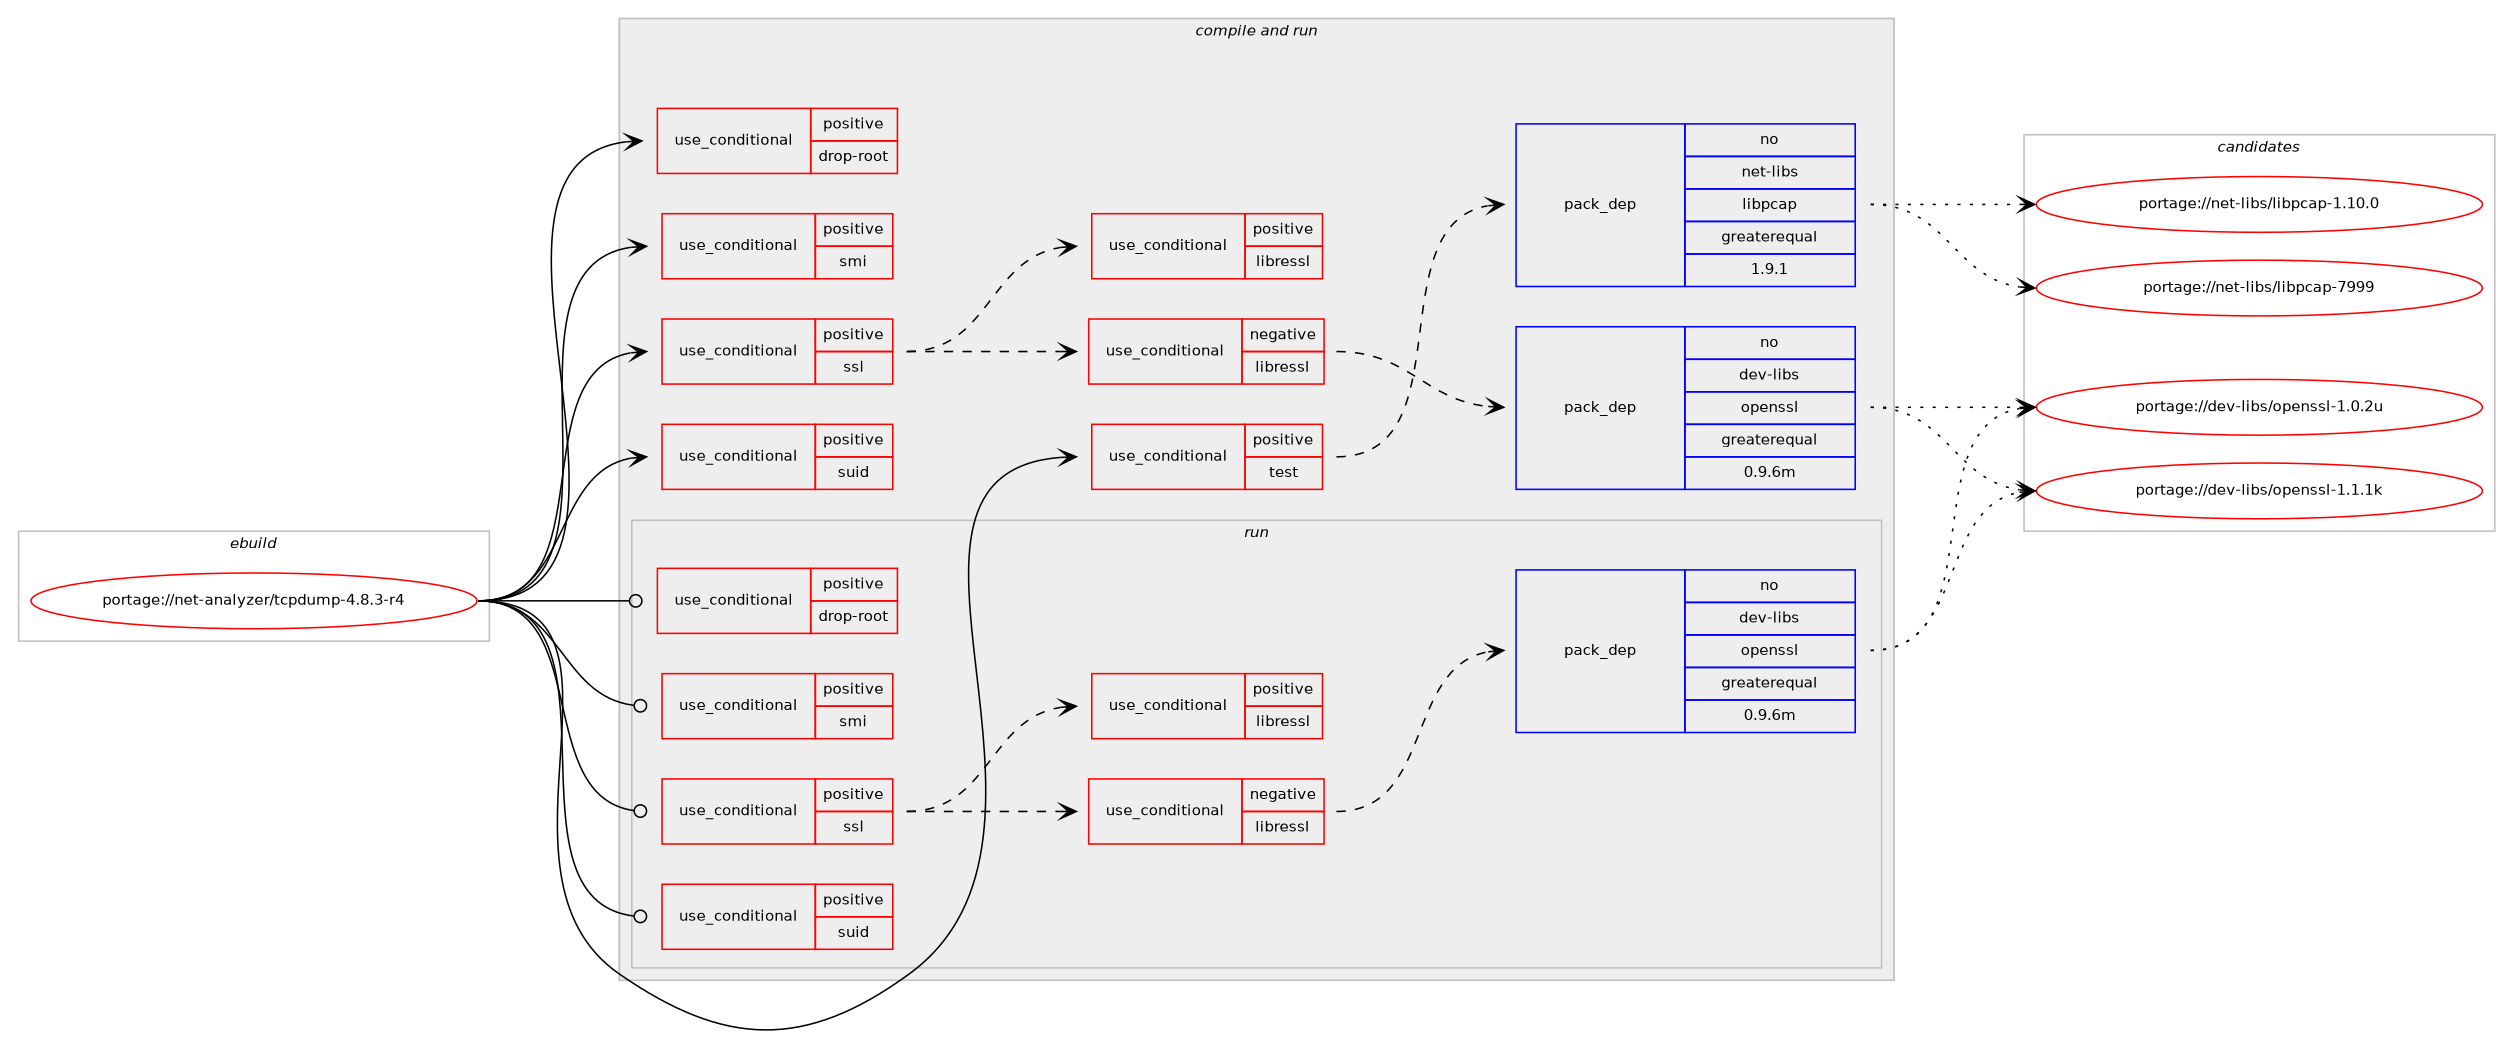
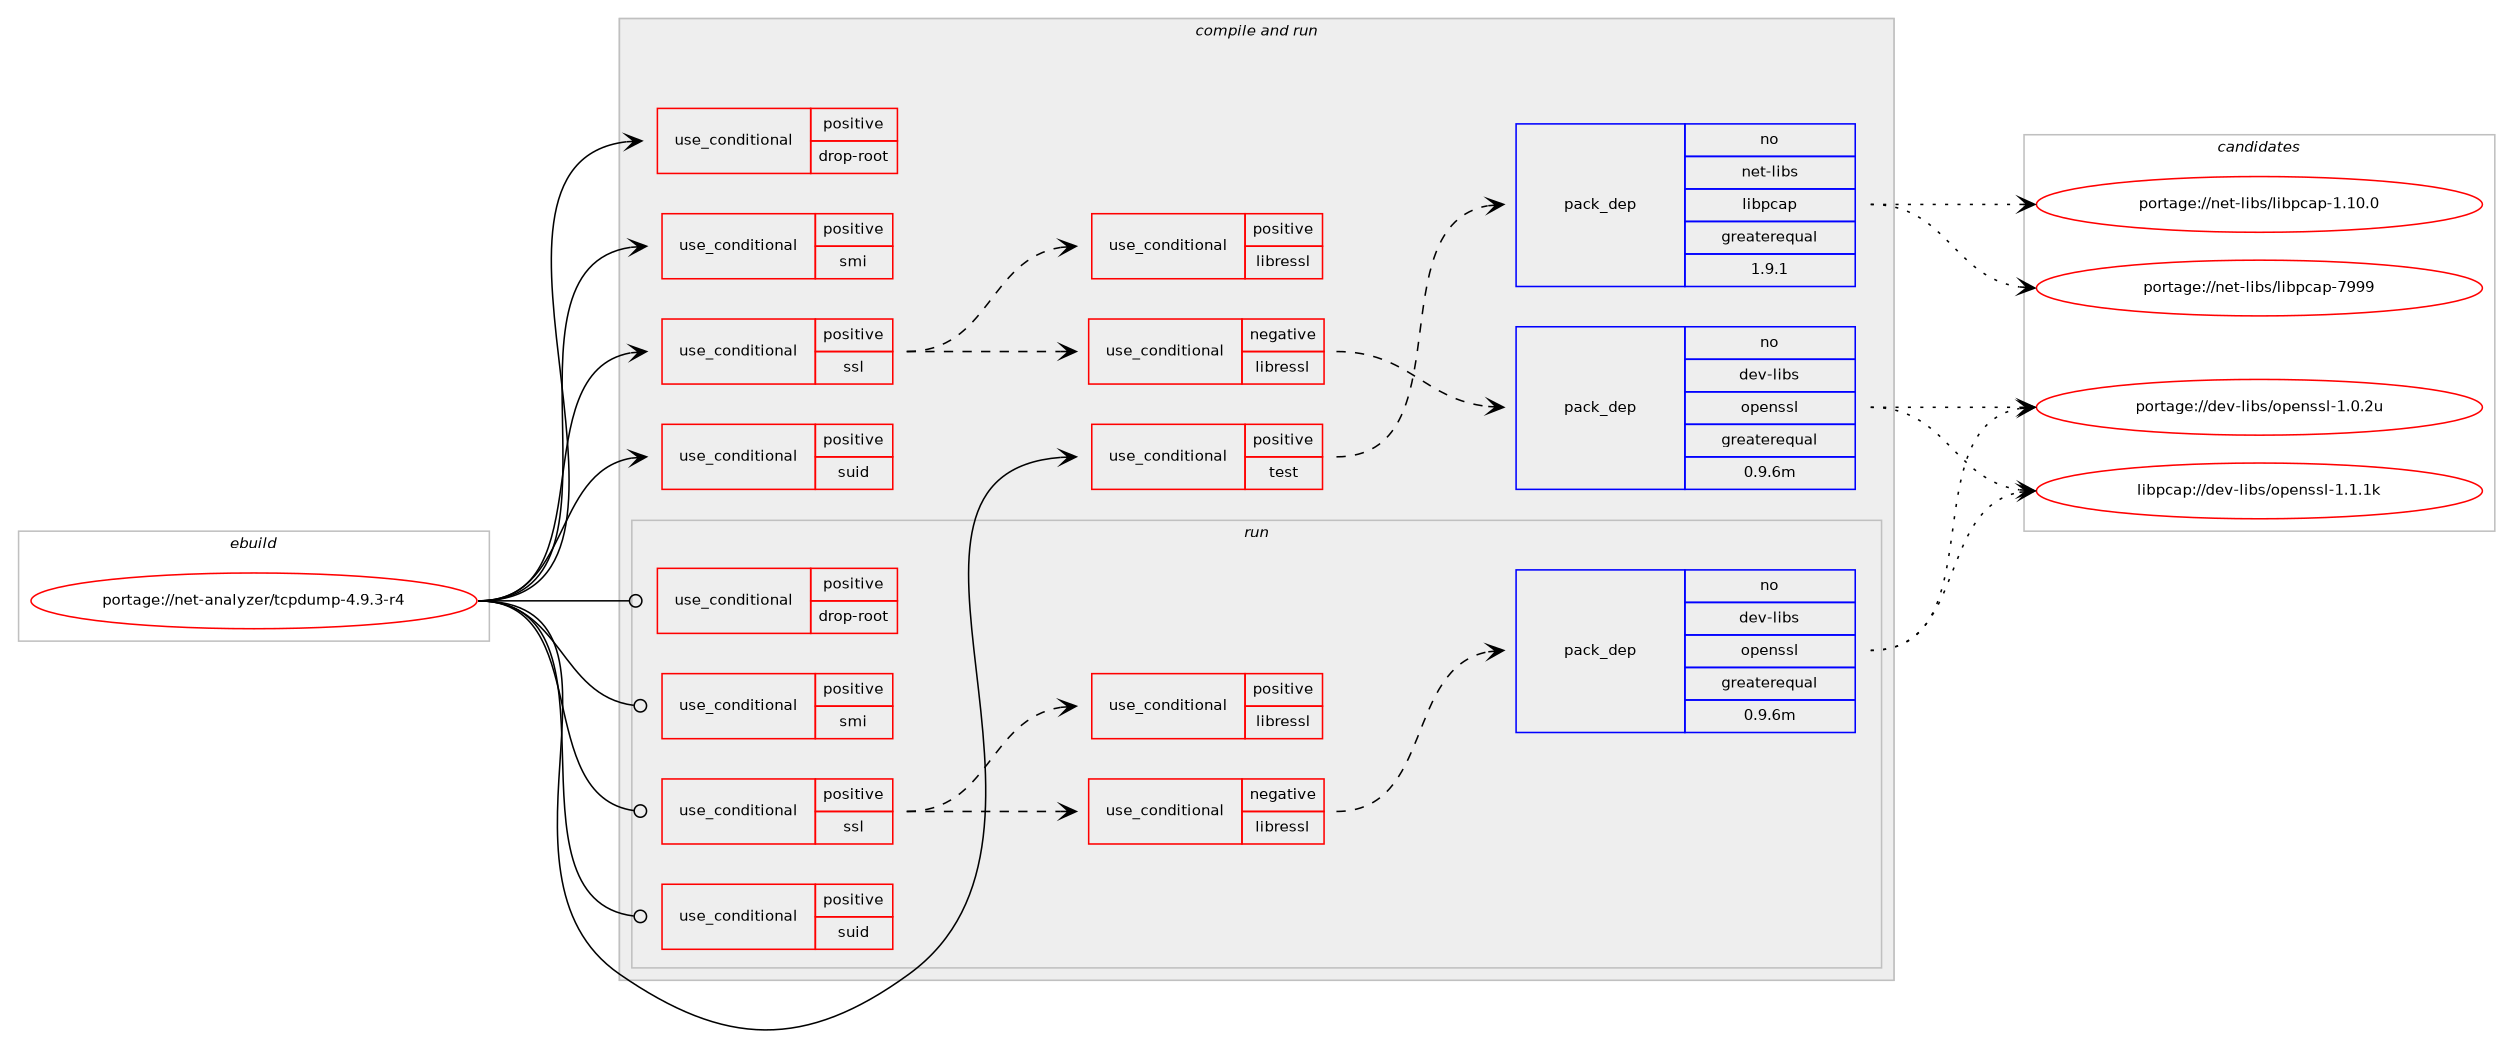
node "portage://dev-libs/openssl-1.1.1k": label "portage://dev-libs/openssl-1.1.1k" -> "libpcap://dev-libs/openssl-1.1.1k"
node "portage://net-analyzer/tcpdump-4.8.3-r4": label "portage://net-analyzer/tcpdump-4.8.3-r4" -> "portage://net-analyzer/tcpdump-4.9.3-r4"
